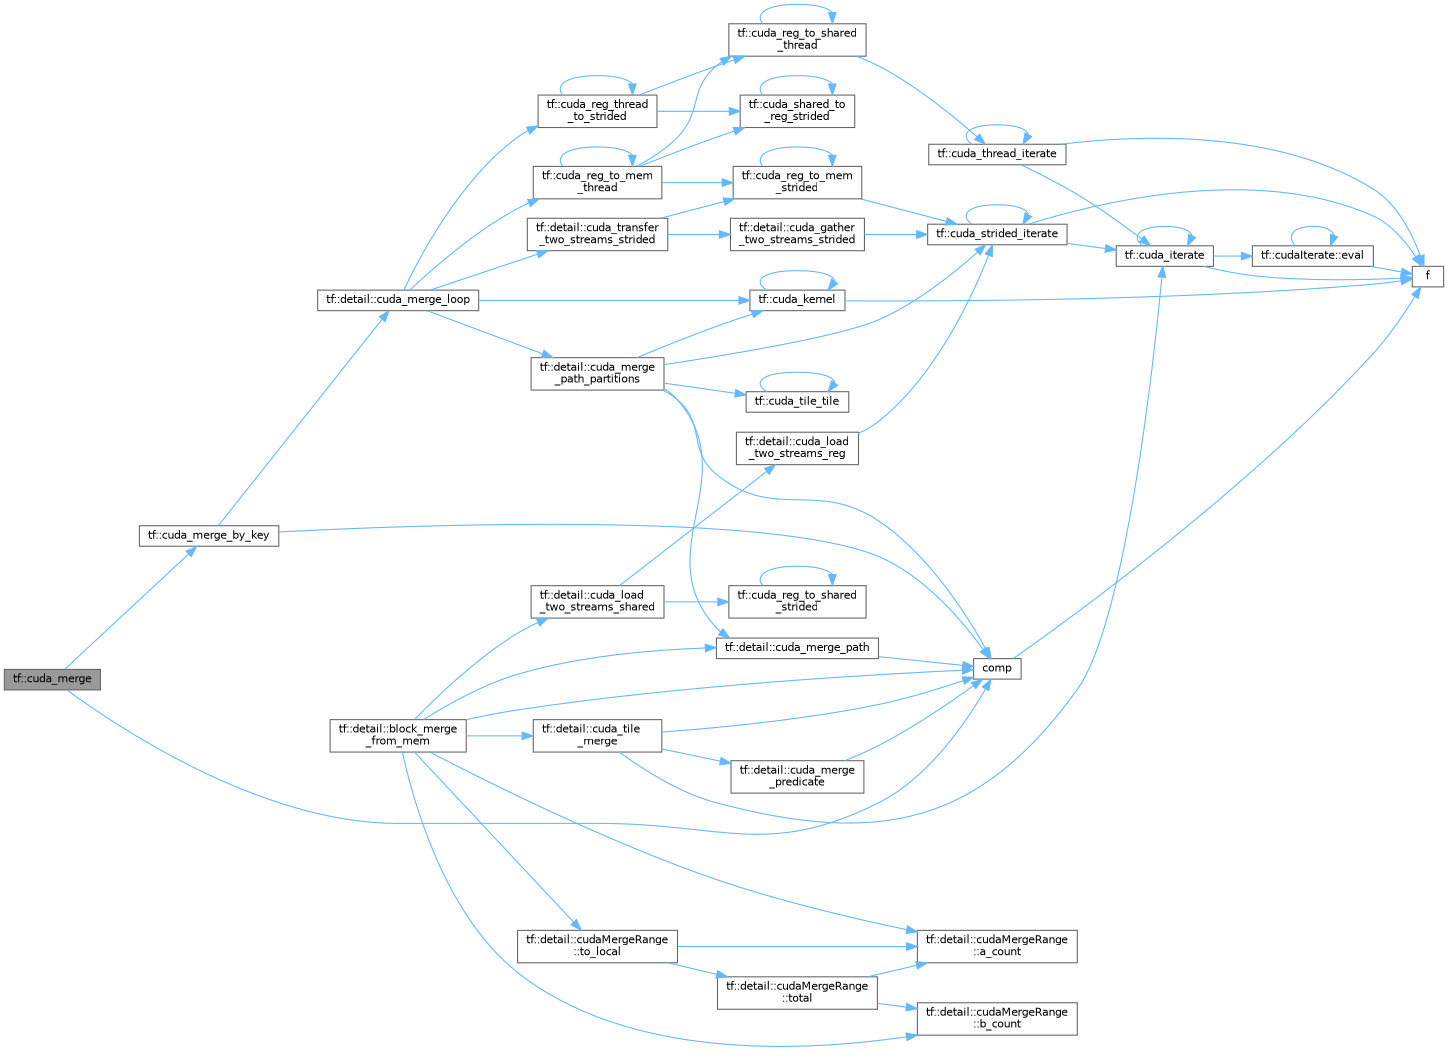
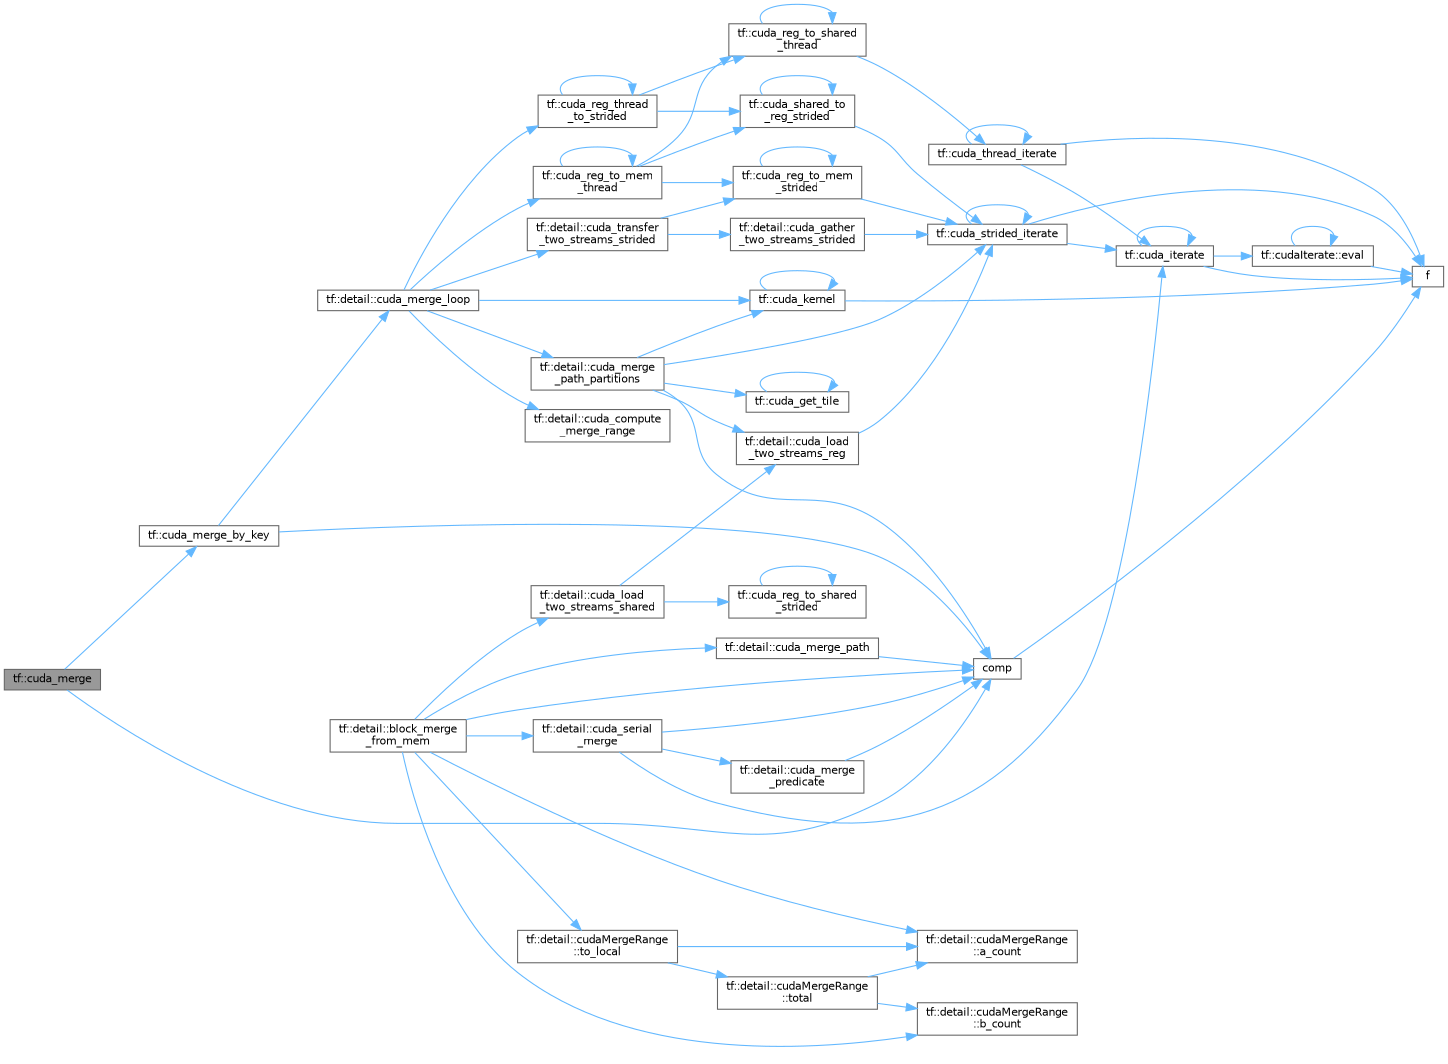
edge "tf::cuda_shared_to _reg_strided" -> "tf::cuda_strided_iterate": added
node "tf::cuda_tile_tile": label "tf::cuda_tile_tile" -> "tf::cuda_get_tile"
node "tf::detail::cuda_compute _merge_range": added
edge "tf::detail::cuda_merge _path_partitions" -> "tf::detail::cuda_merge_path": now "tf::detail::cuda_merge _path_partitions" -> "tf::detail::cuda_load _two_streams_reg"
node "tf::detail::cuda_tile _merge": label "tf::detail::cuda_tile _merge" -> "tf::detail::cuda_serial _merge"
